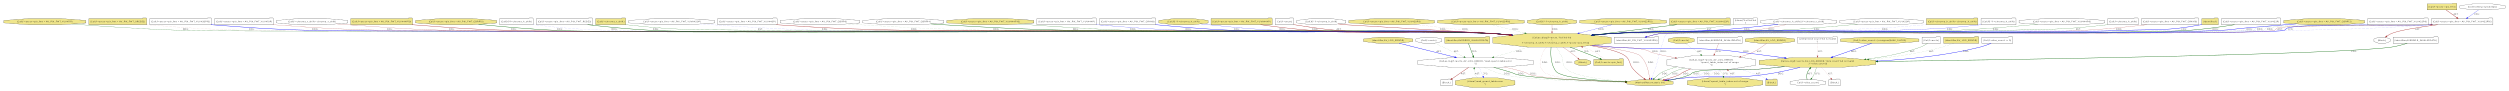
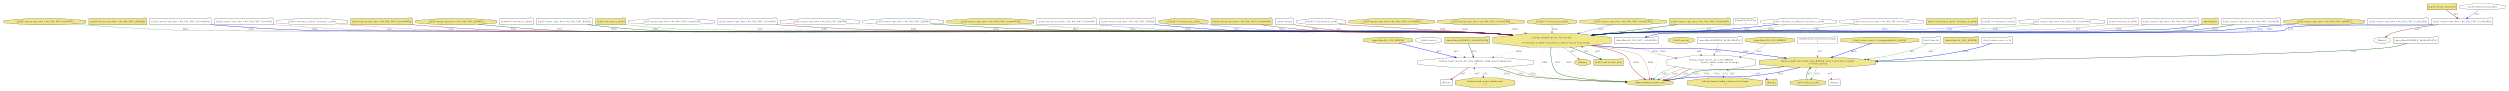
edge "(Identifier,AV_PIX_FMT_YUV422P16)" -> "(Call,f->avctx->pix_fmt = AV_PIX_FMT_YUV422P16)": removed, label "AST:"
node "(Call,f->slice_count)": fillcolor white -> khaki
